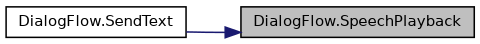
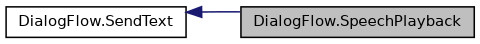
edge "DialogFlow.SendText" -> "DialogFlow.SpeechPlayback": reversed
